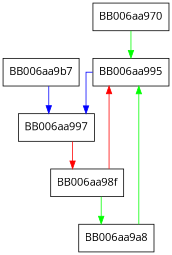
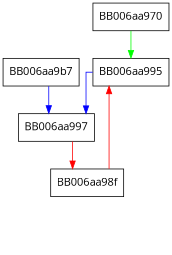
node "BB006aa9a8": removed
